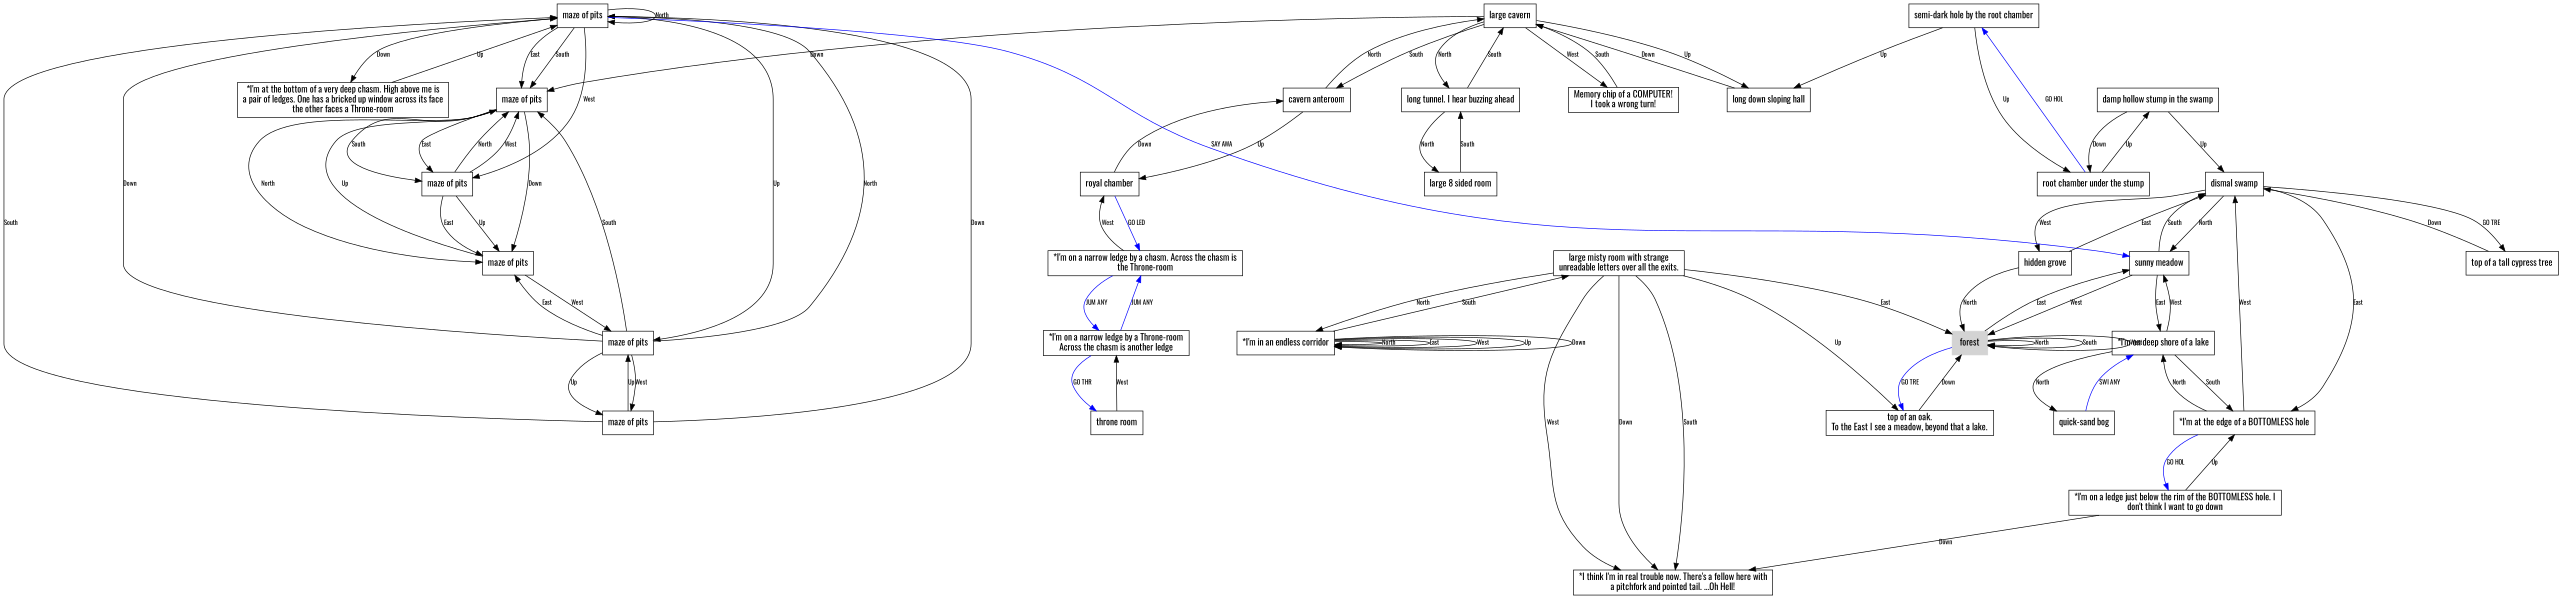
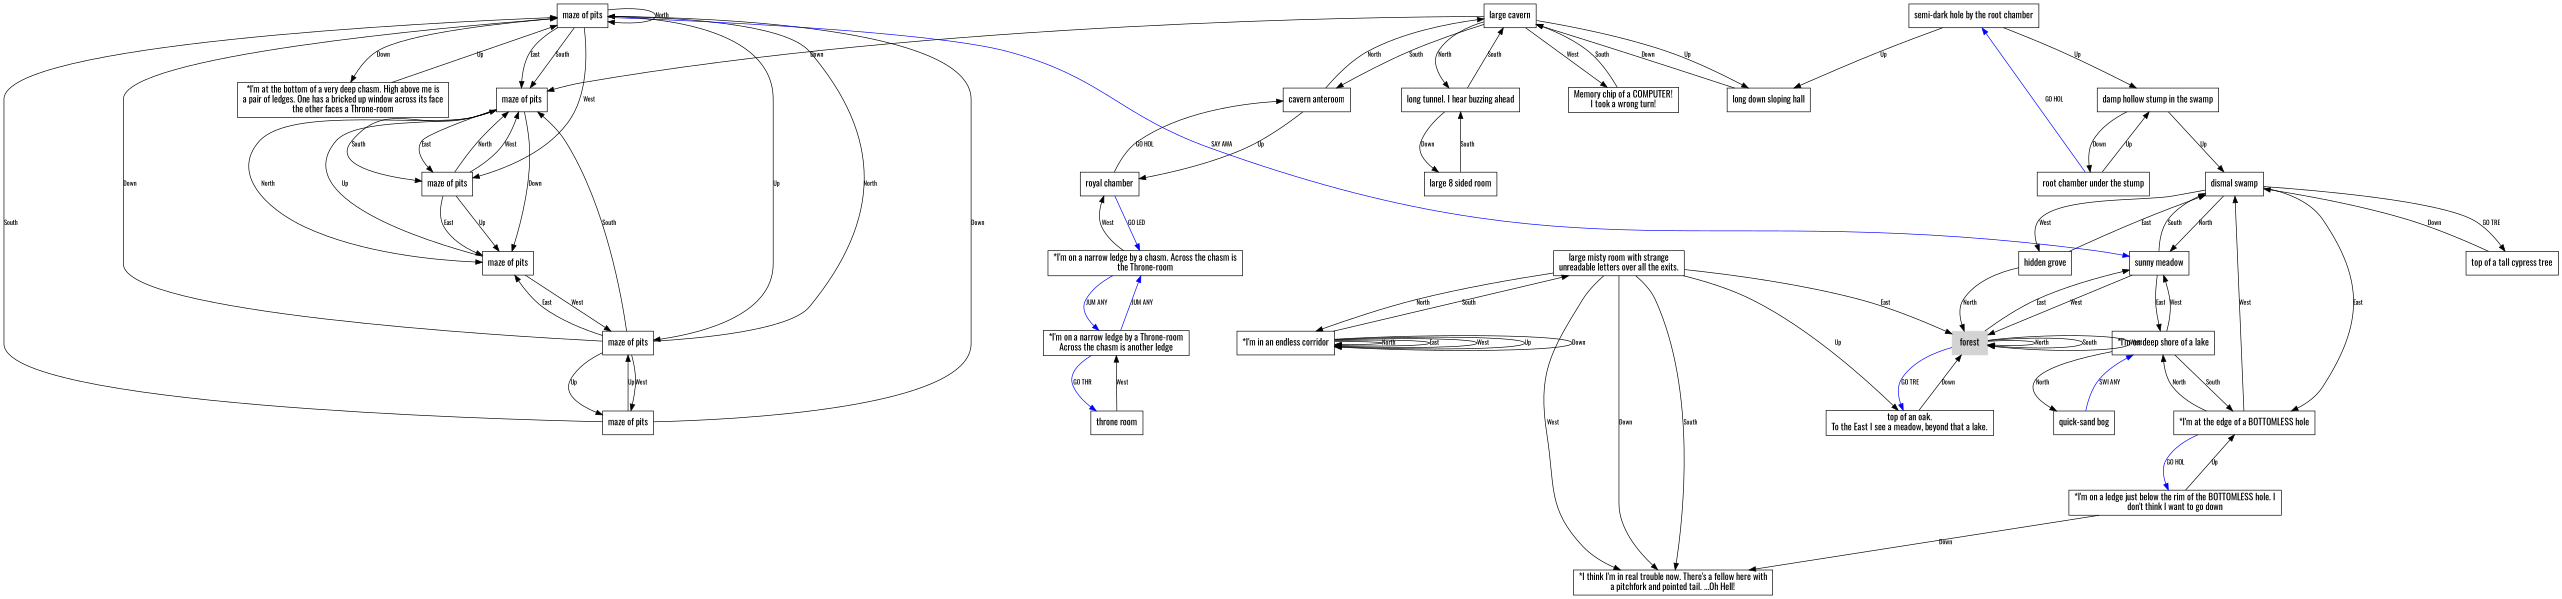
edge "semi-dark hole by the root chamber" -> "root chamber under the stump": now "semi-dark hole by the root chamber" -> "damp hollow stump in the swamp"
edge "royal chamber" -> "cavern anteroom": label "Down" -> "GO HOL"
edge "long tunnel. I hear buzzing ahead" -> "large 8 sided room": label "North" -> "Down"
